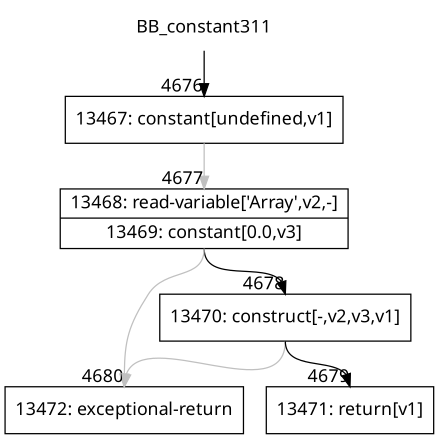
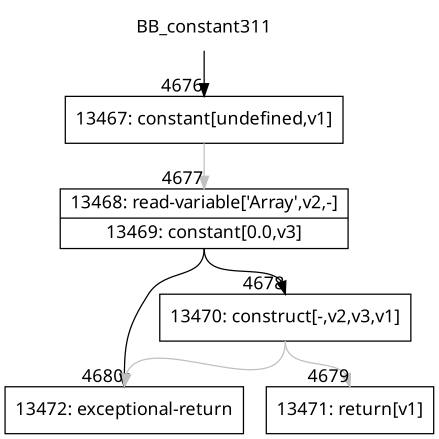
edge "13468: read-variable['Array',v2,-]" -> "13472: exceptional-return": color gray -> black
edge "13470: construct[-,v2,v3,v1]" -> "13471: return[v1]": color black -> gray
